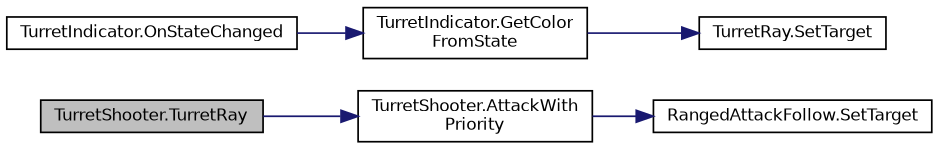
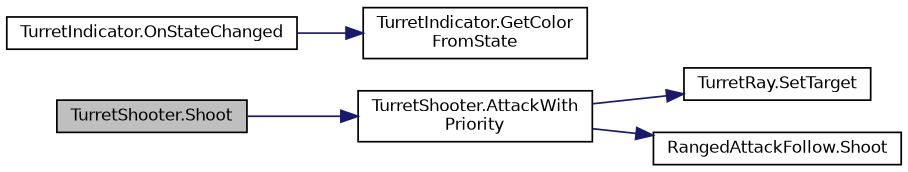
edge "TurretIndicator.GetColor FromState" -> "TurretRay.SetTarget": now "TurretShooter.AttackWith Priority" -> "TurretRay.SetTarget"
node "TurretShooter.TurretRay": label "TurretShooter.TurretRay" -> "TurretShooter.Shoot"
node "RangedAttackFollow.SetTarget": label "RangedAttackFollow.SetTarget" -> "RangedAttackFollow.Shoot"
